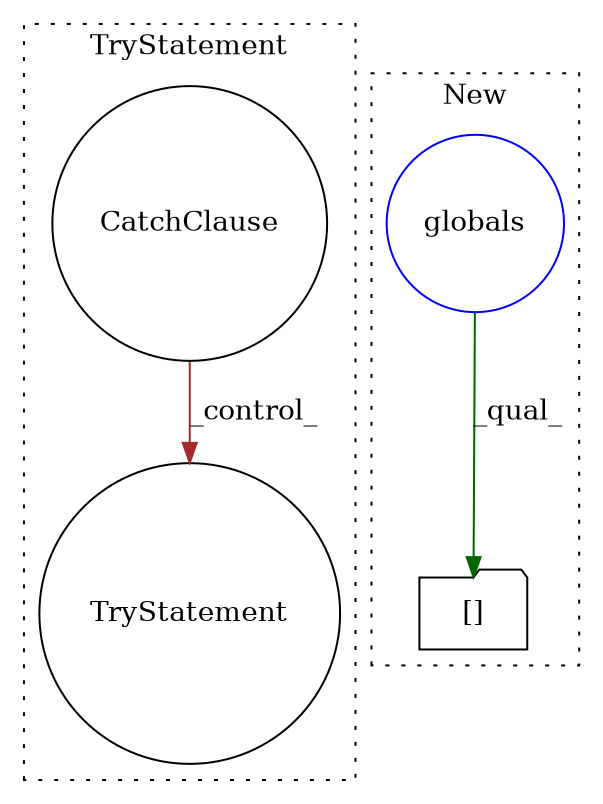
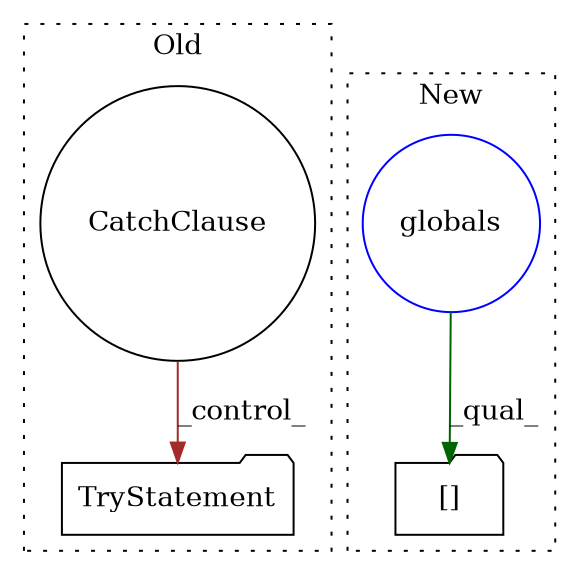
cluster "TryStatement": label "TryStatement" -> "Old"
node "TryStatement": shape circle -> folder
